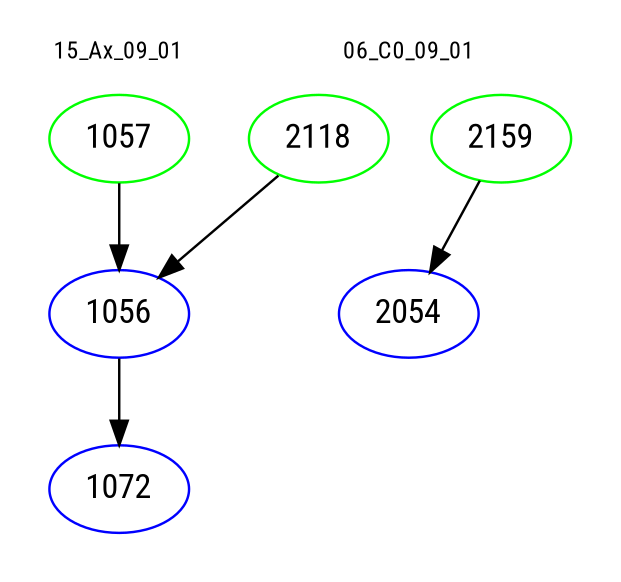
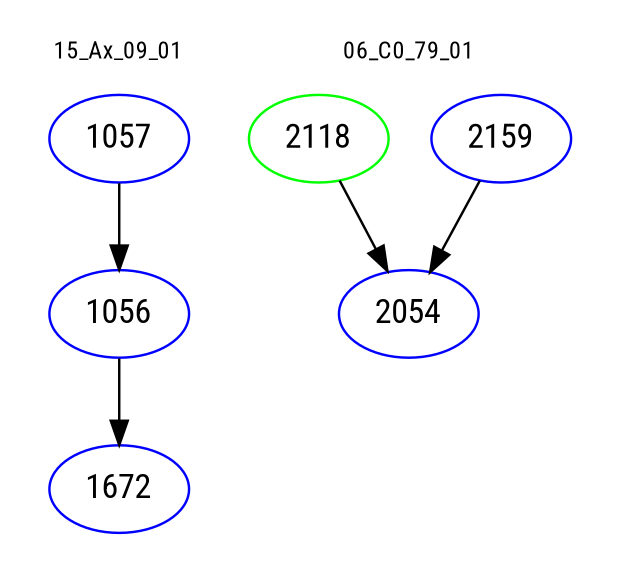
cluster "06_C0_09_01": label "06_C0_09_01" -> "06_C0_79_01"
node "1057": color green -> blue
node "2159": color green -> blue
edge "2118" -> "1056": now "2118" -> "2054"
node "1072": label "1072" -> "1672"
